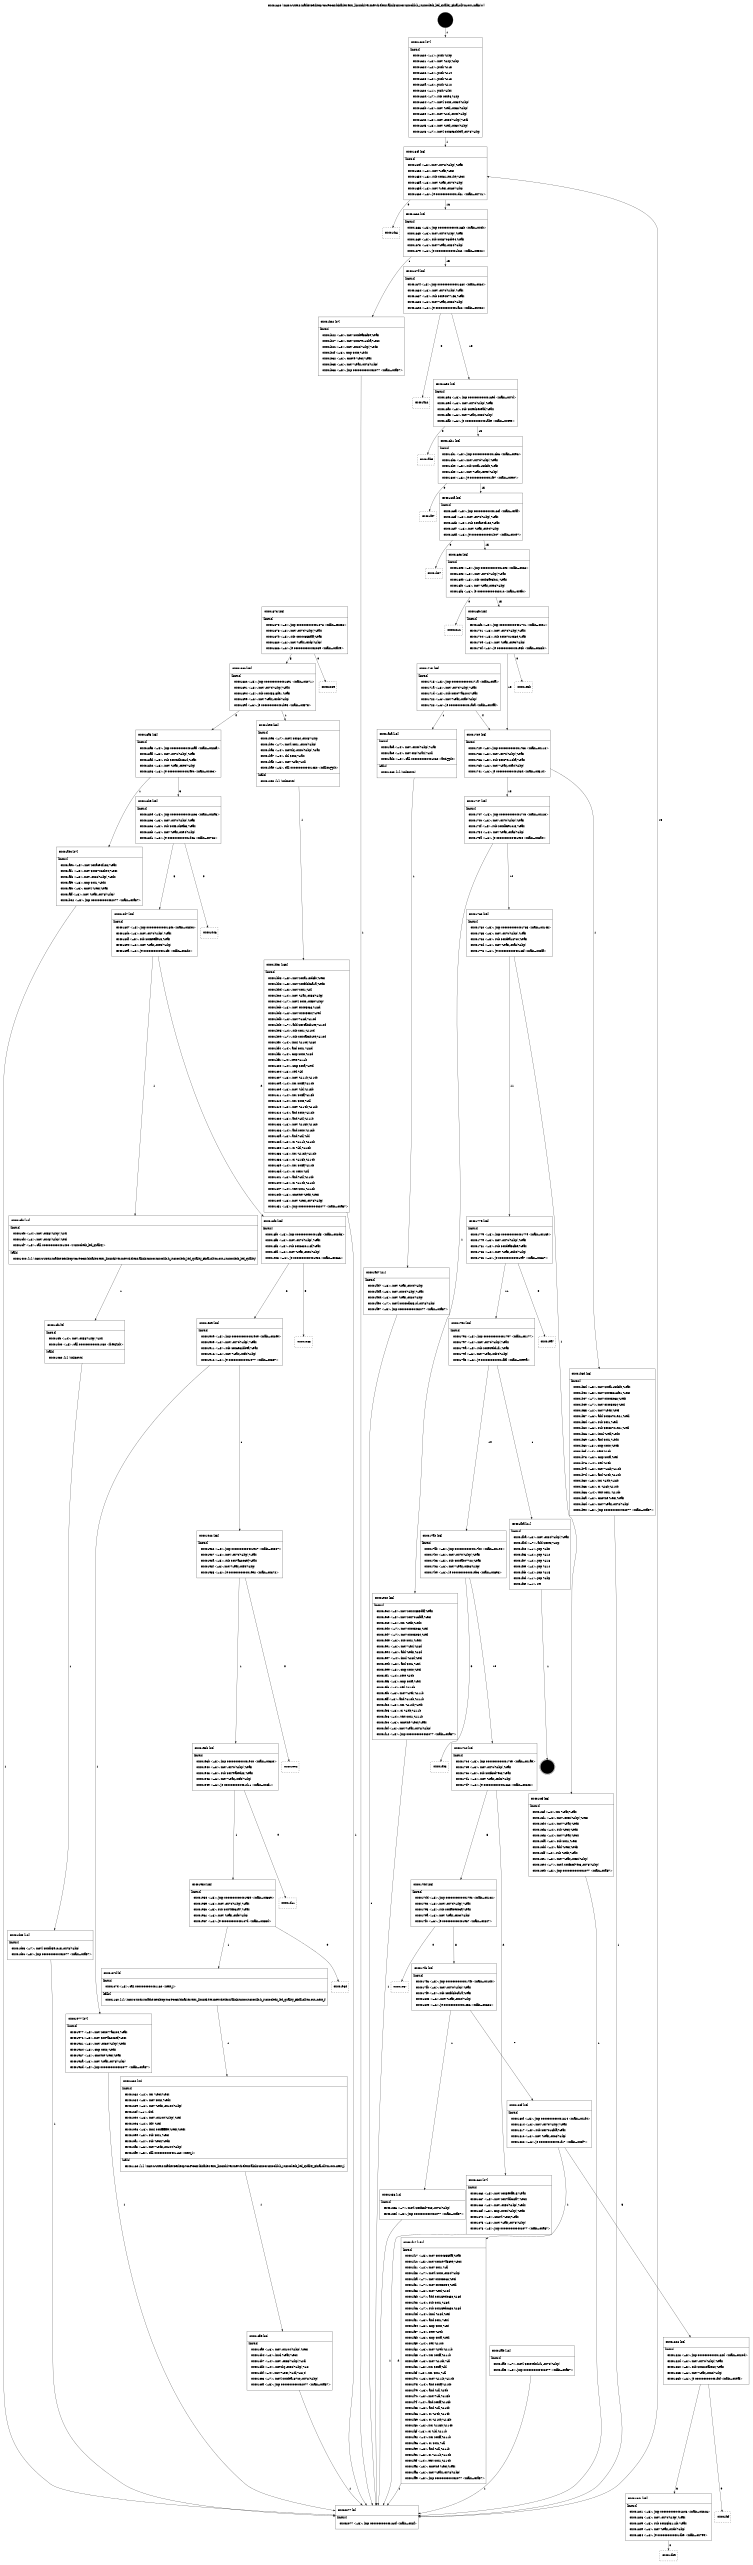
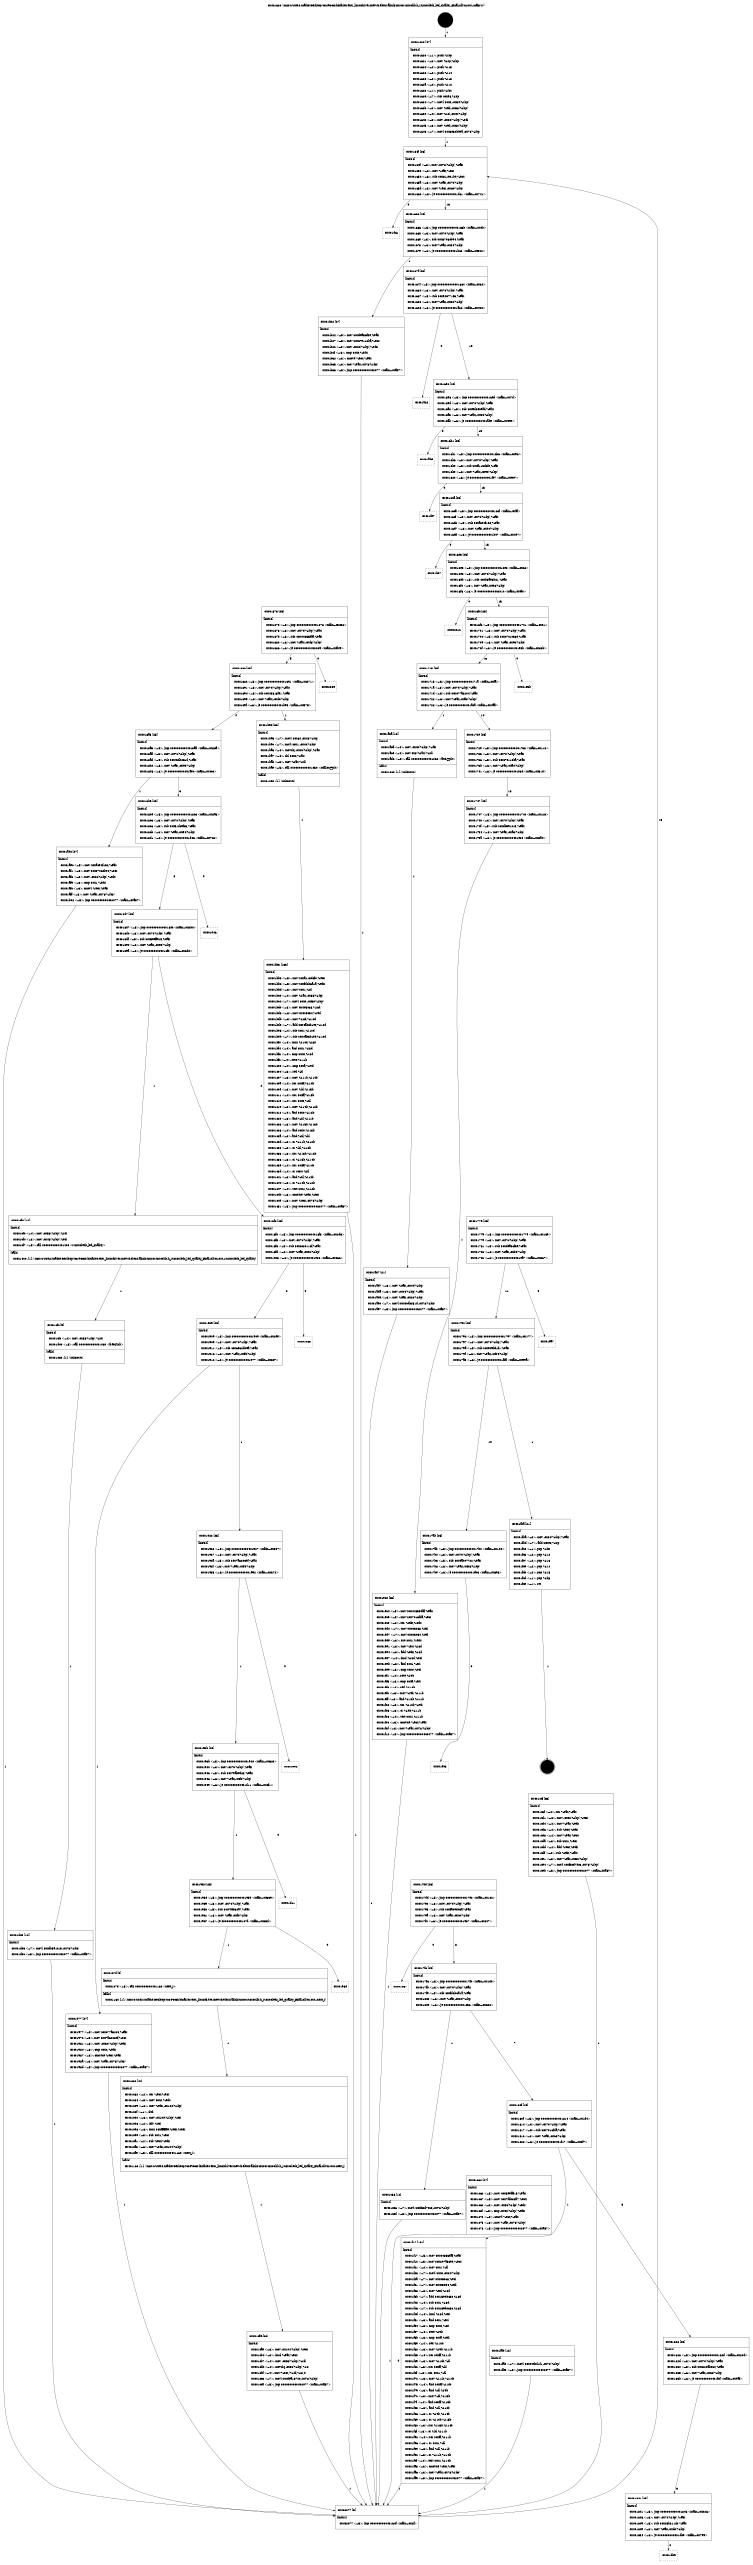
edge "0x401666 [25]" -> "0x40167f [25]": removed, label "15"
edge "0x4016fc [25]" -> "0x40172e [25]": now "0x4016fc [25]" -> "0x401715 [25]"
edge "0x401715 [25]" -> "0x40172e [25]": label " 4" -> " 14"
node "0x401760 [25]": removed
node "0x401b3d [88]": removed
node "0x4017c4 [25]": removed
node "0x401fcf": removed
